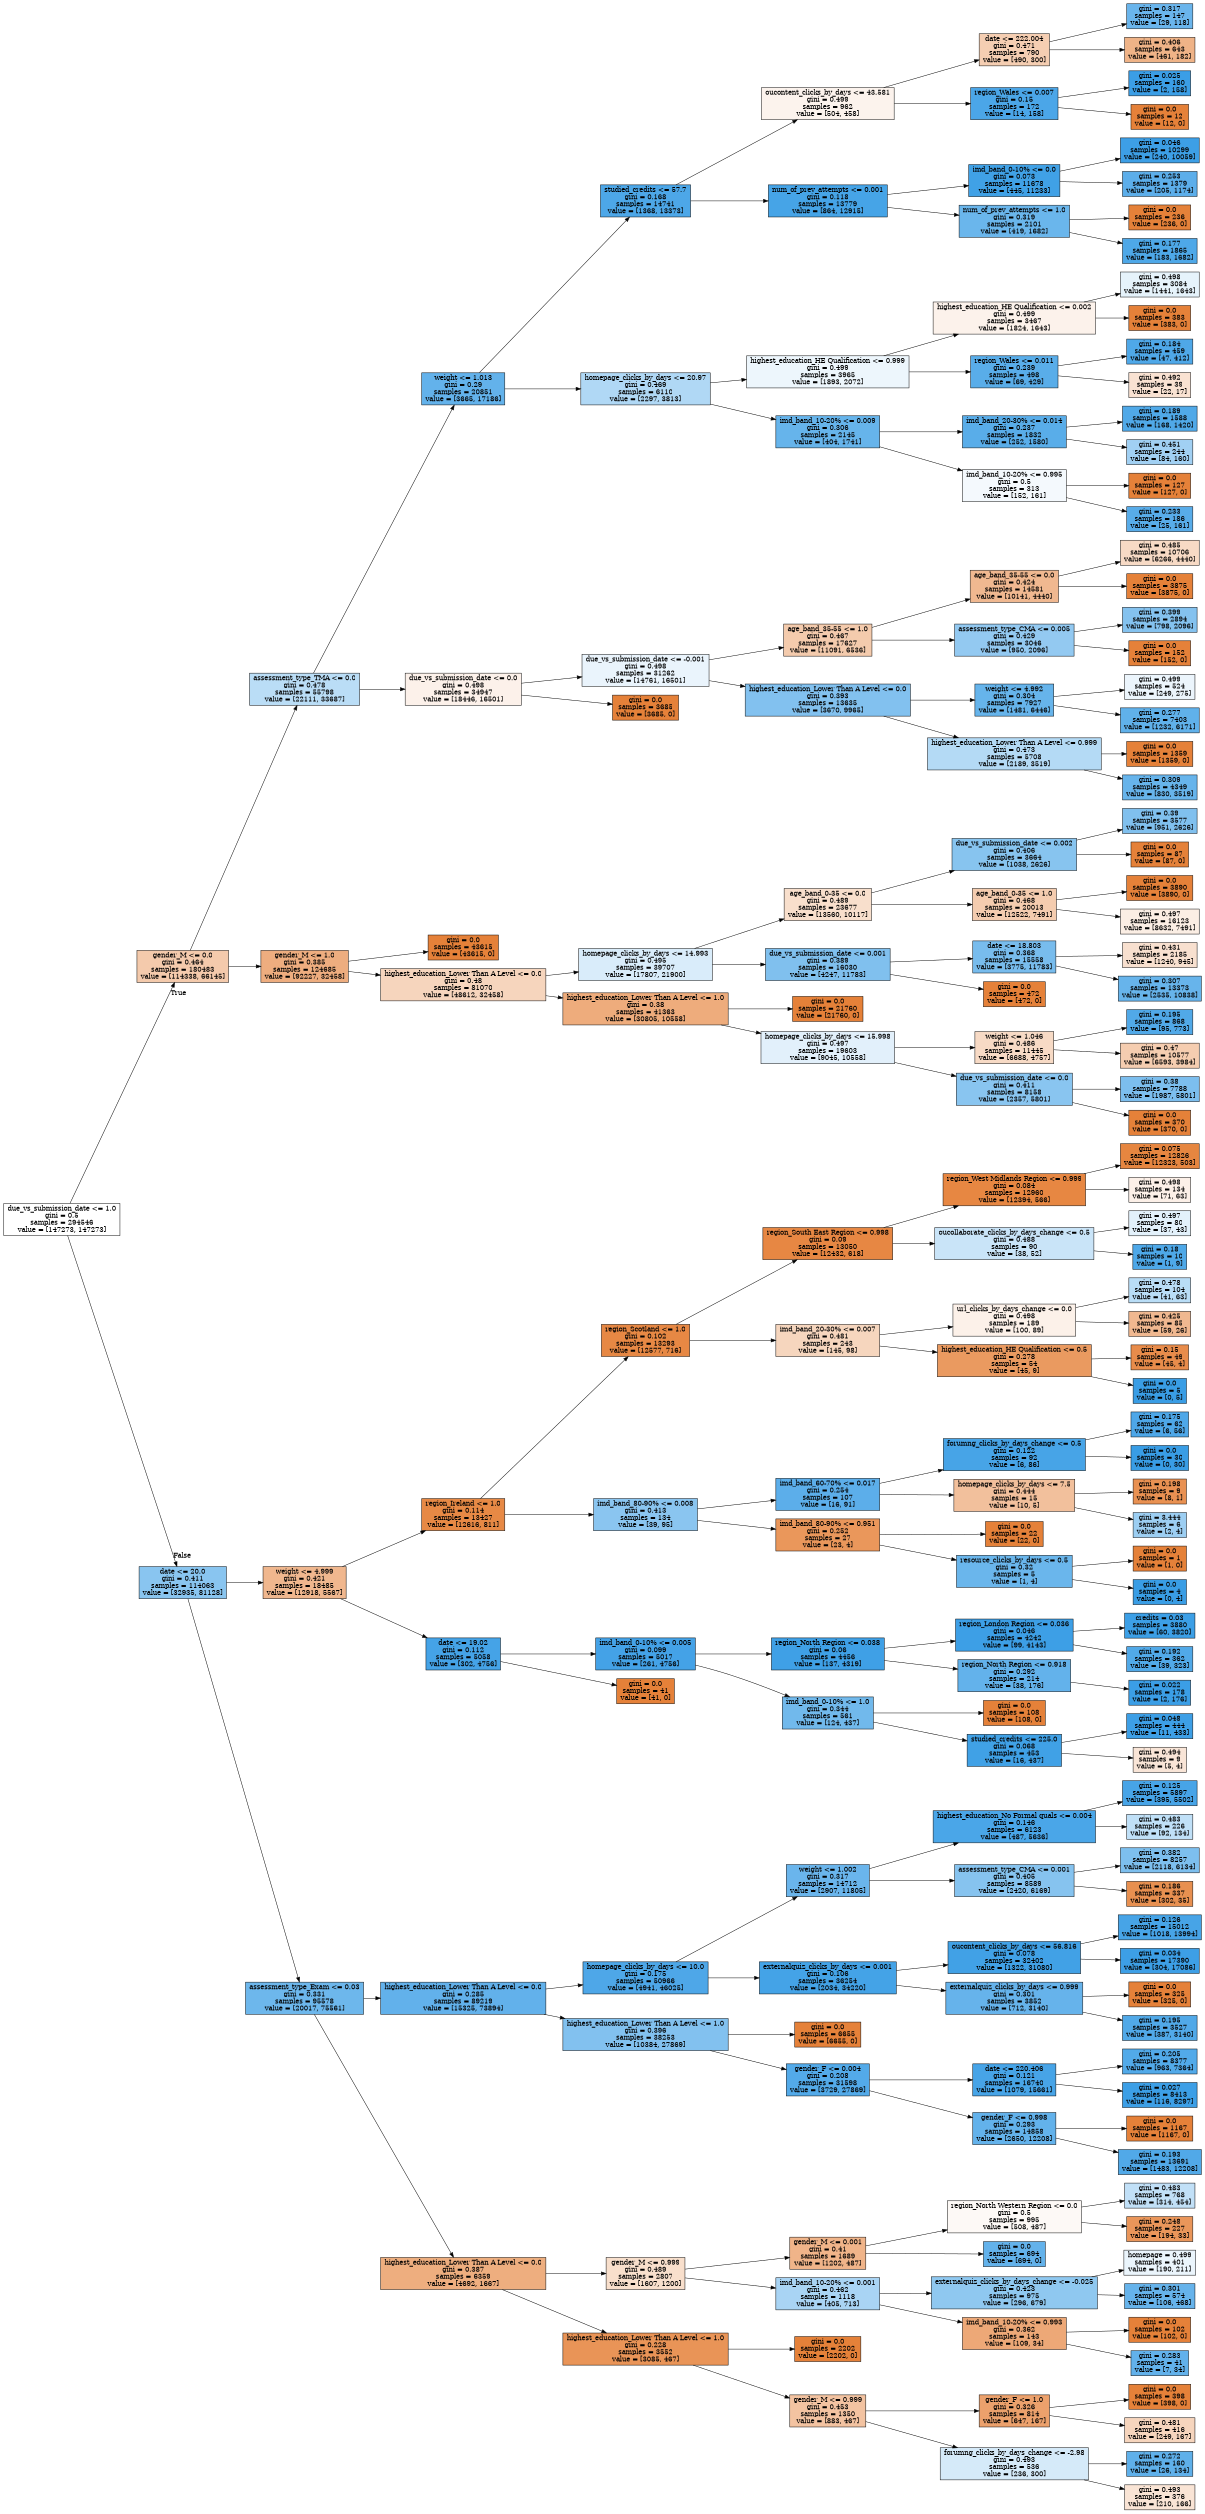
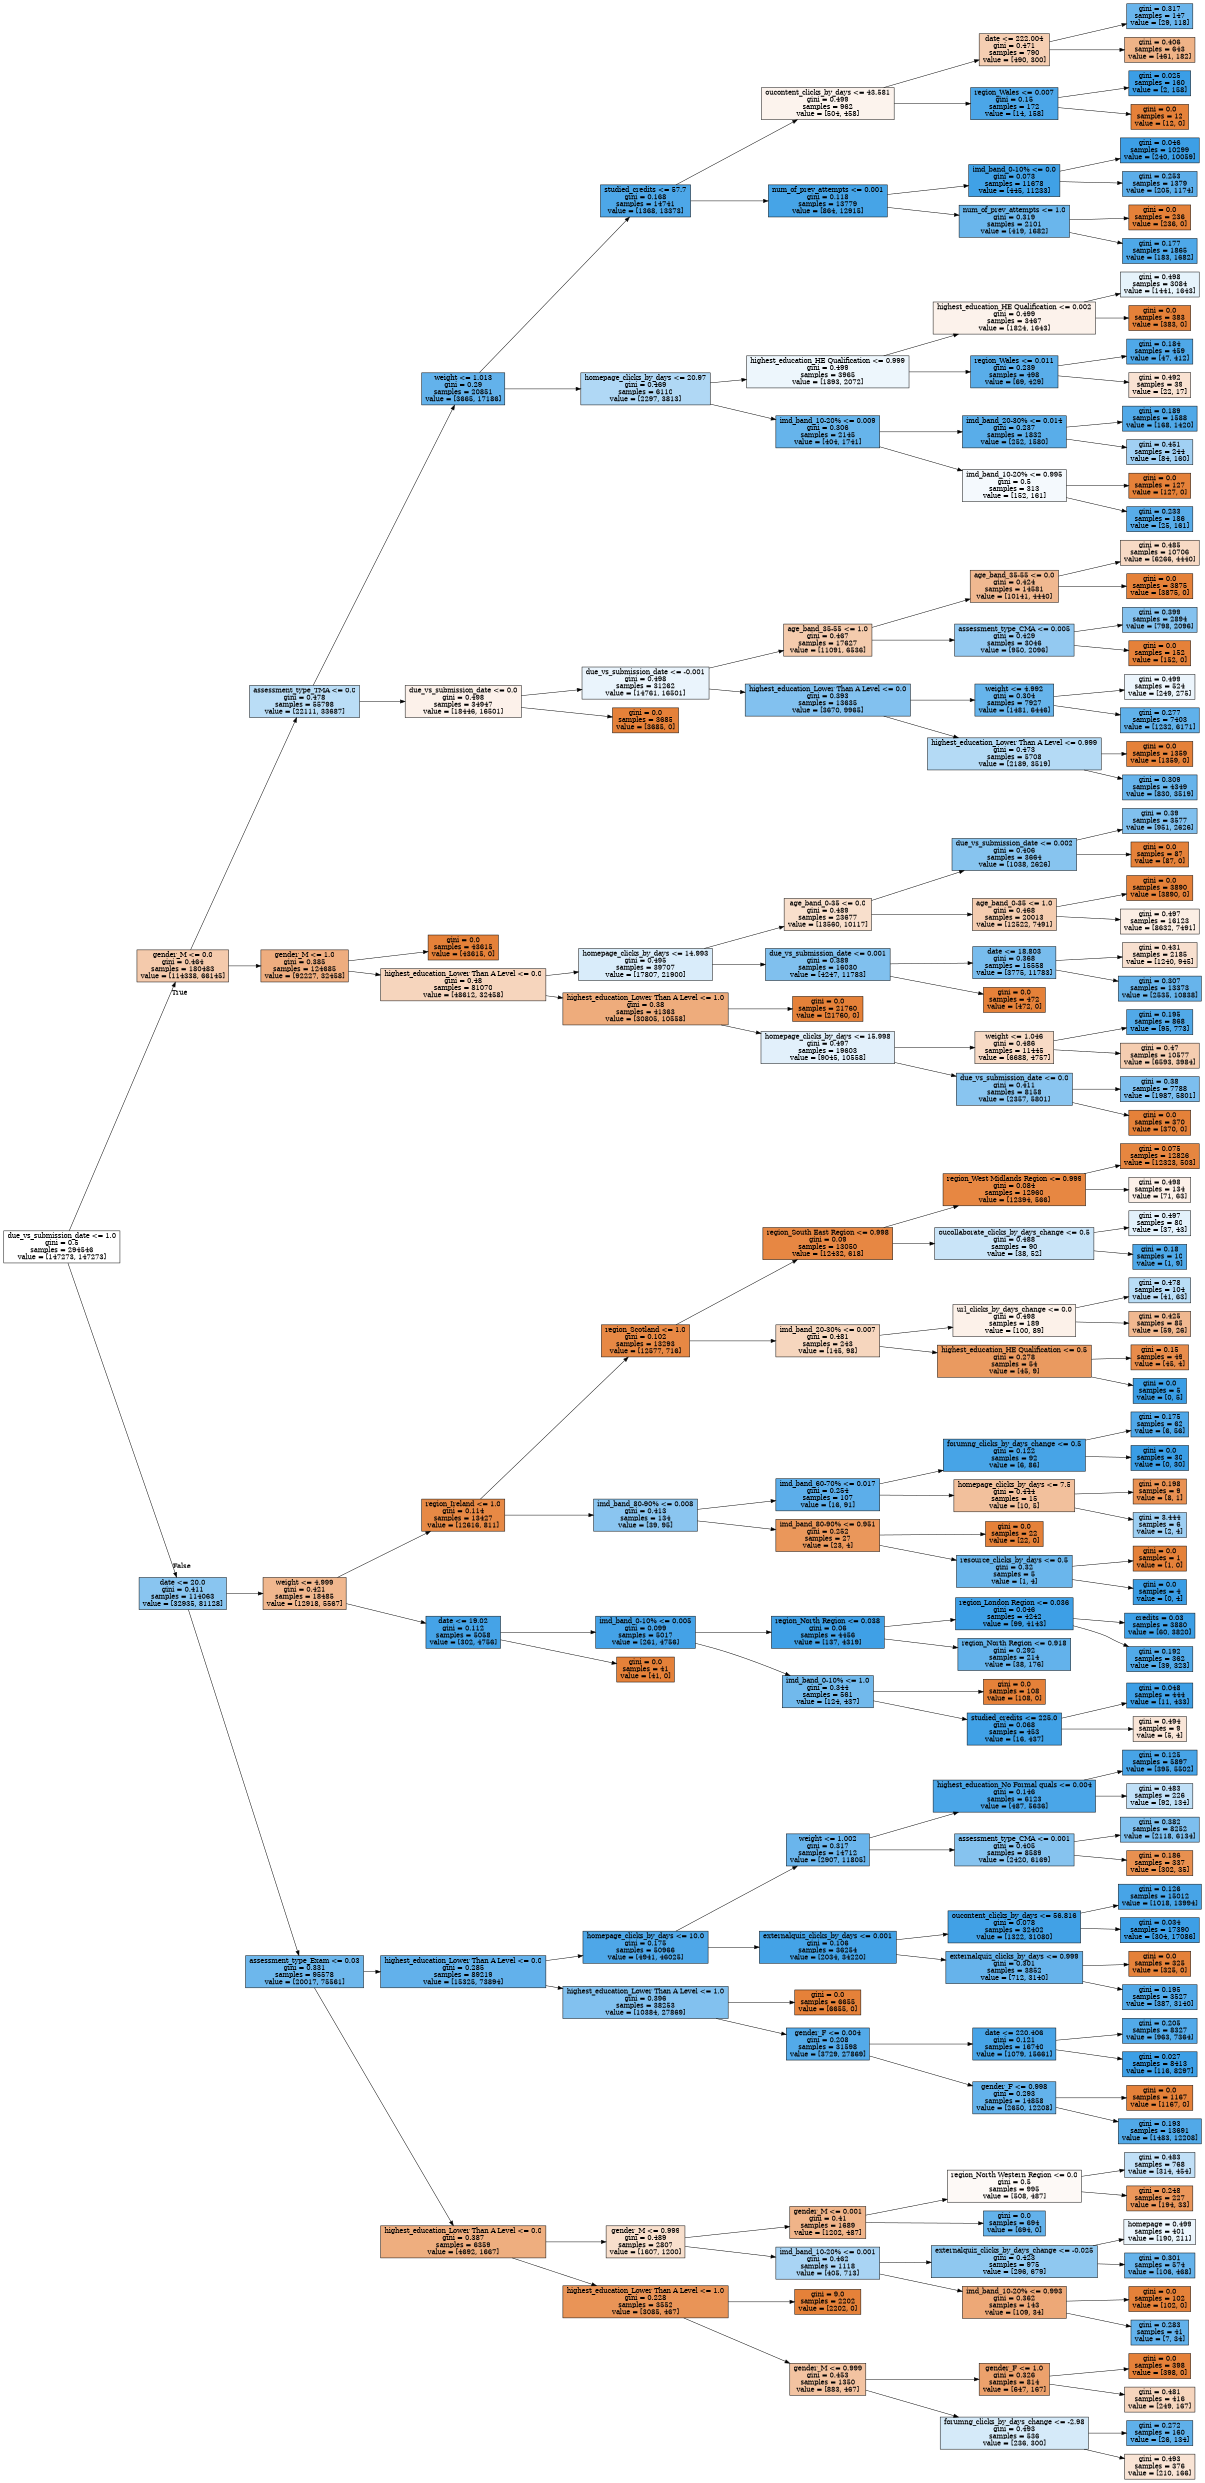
node "gini = 0.022 samples = 178 value = [2, 176]": removed
node "gini = 0.382 samples = 8257 value = [2118, 6134]": label "gini = 0.382 samples = 8257 value = [2118, 6134]" -> "gini = 0.382 samples = 8252 value = [2118, 6134]"
node "gini = 0.205 samples = 8377 value = [963, 7364]": label "gini = 0.205 samples = 8377 value = [963, 7364]" -> "gini = 0.205 samples = 8327 value = [963, 7364]"
node "gini = 0.0 samples = 2202 value = [2202, 0]": label "gini = 0.0 samples = 2202 value = [2202, 0]" -> "gini = 9.0 samples = 2202 value = [2202, 0]"
